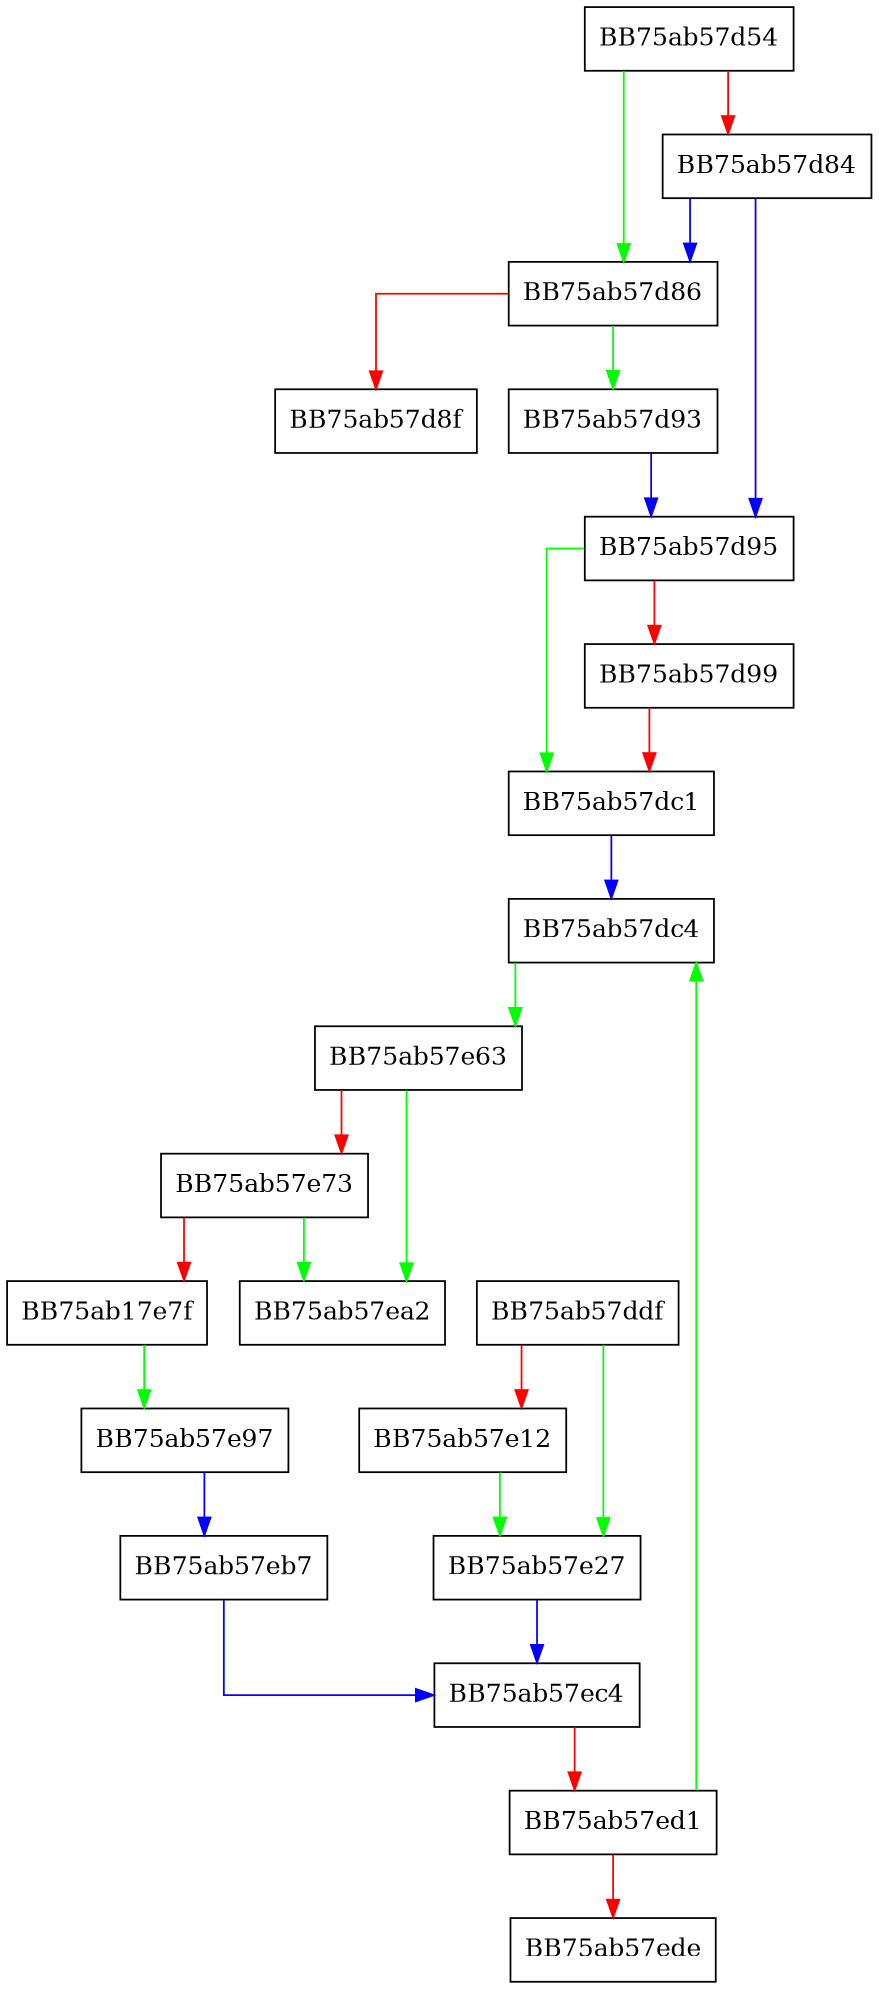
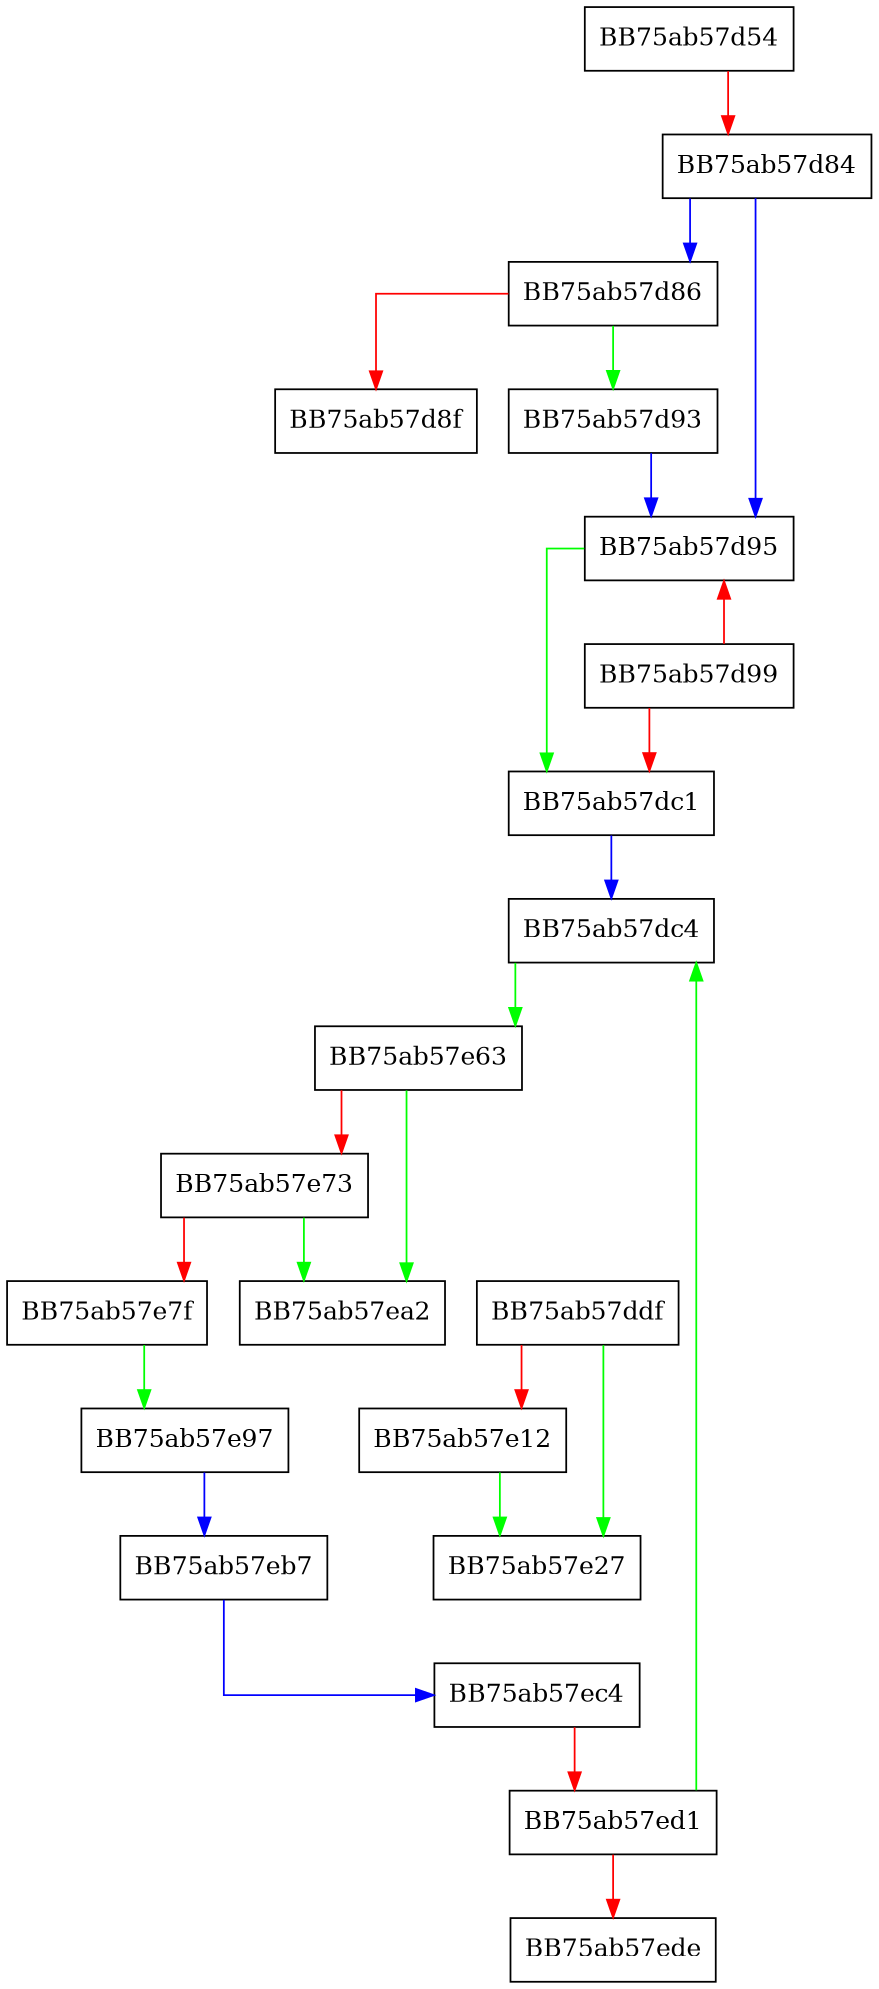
edge "BB75ab57d54" -> "BB75ab57d86": removed
edge "BB75ab57d95" -> "BB75ab57d99": reversed
node "BB75ab17e7f": label "BB75ab17e7f" -> "BB75ab57e7f"
edge "BB75ab57e27" -> "BB75ab57ec4": removed
